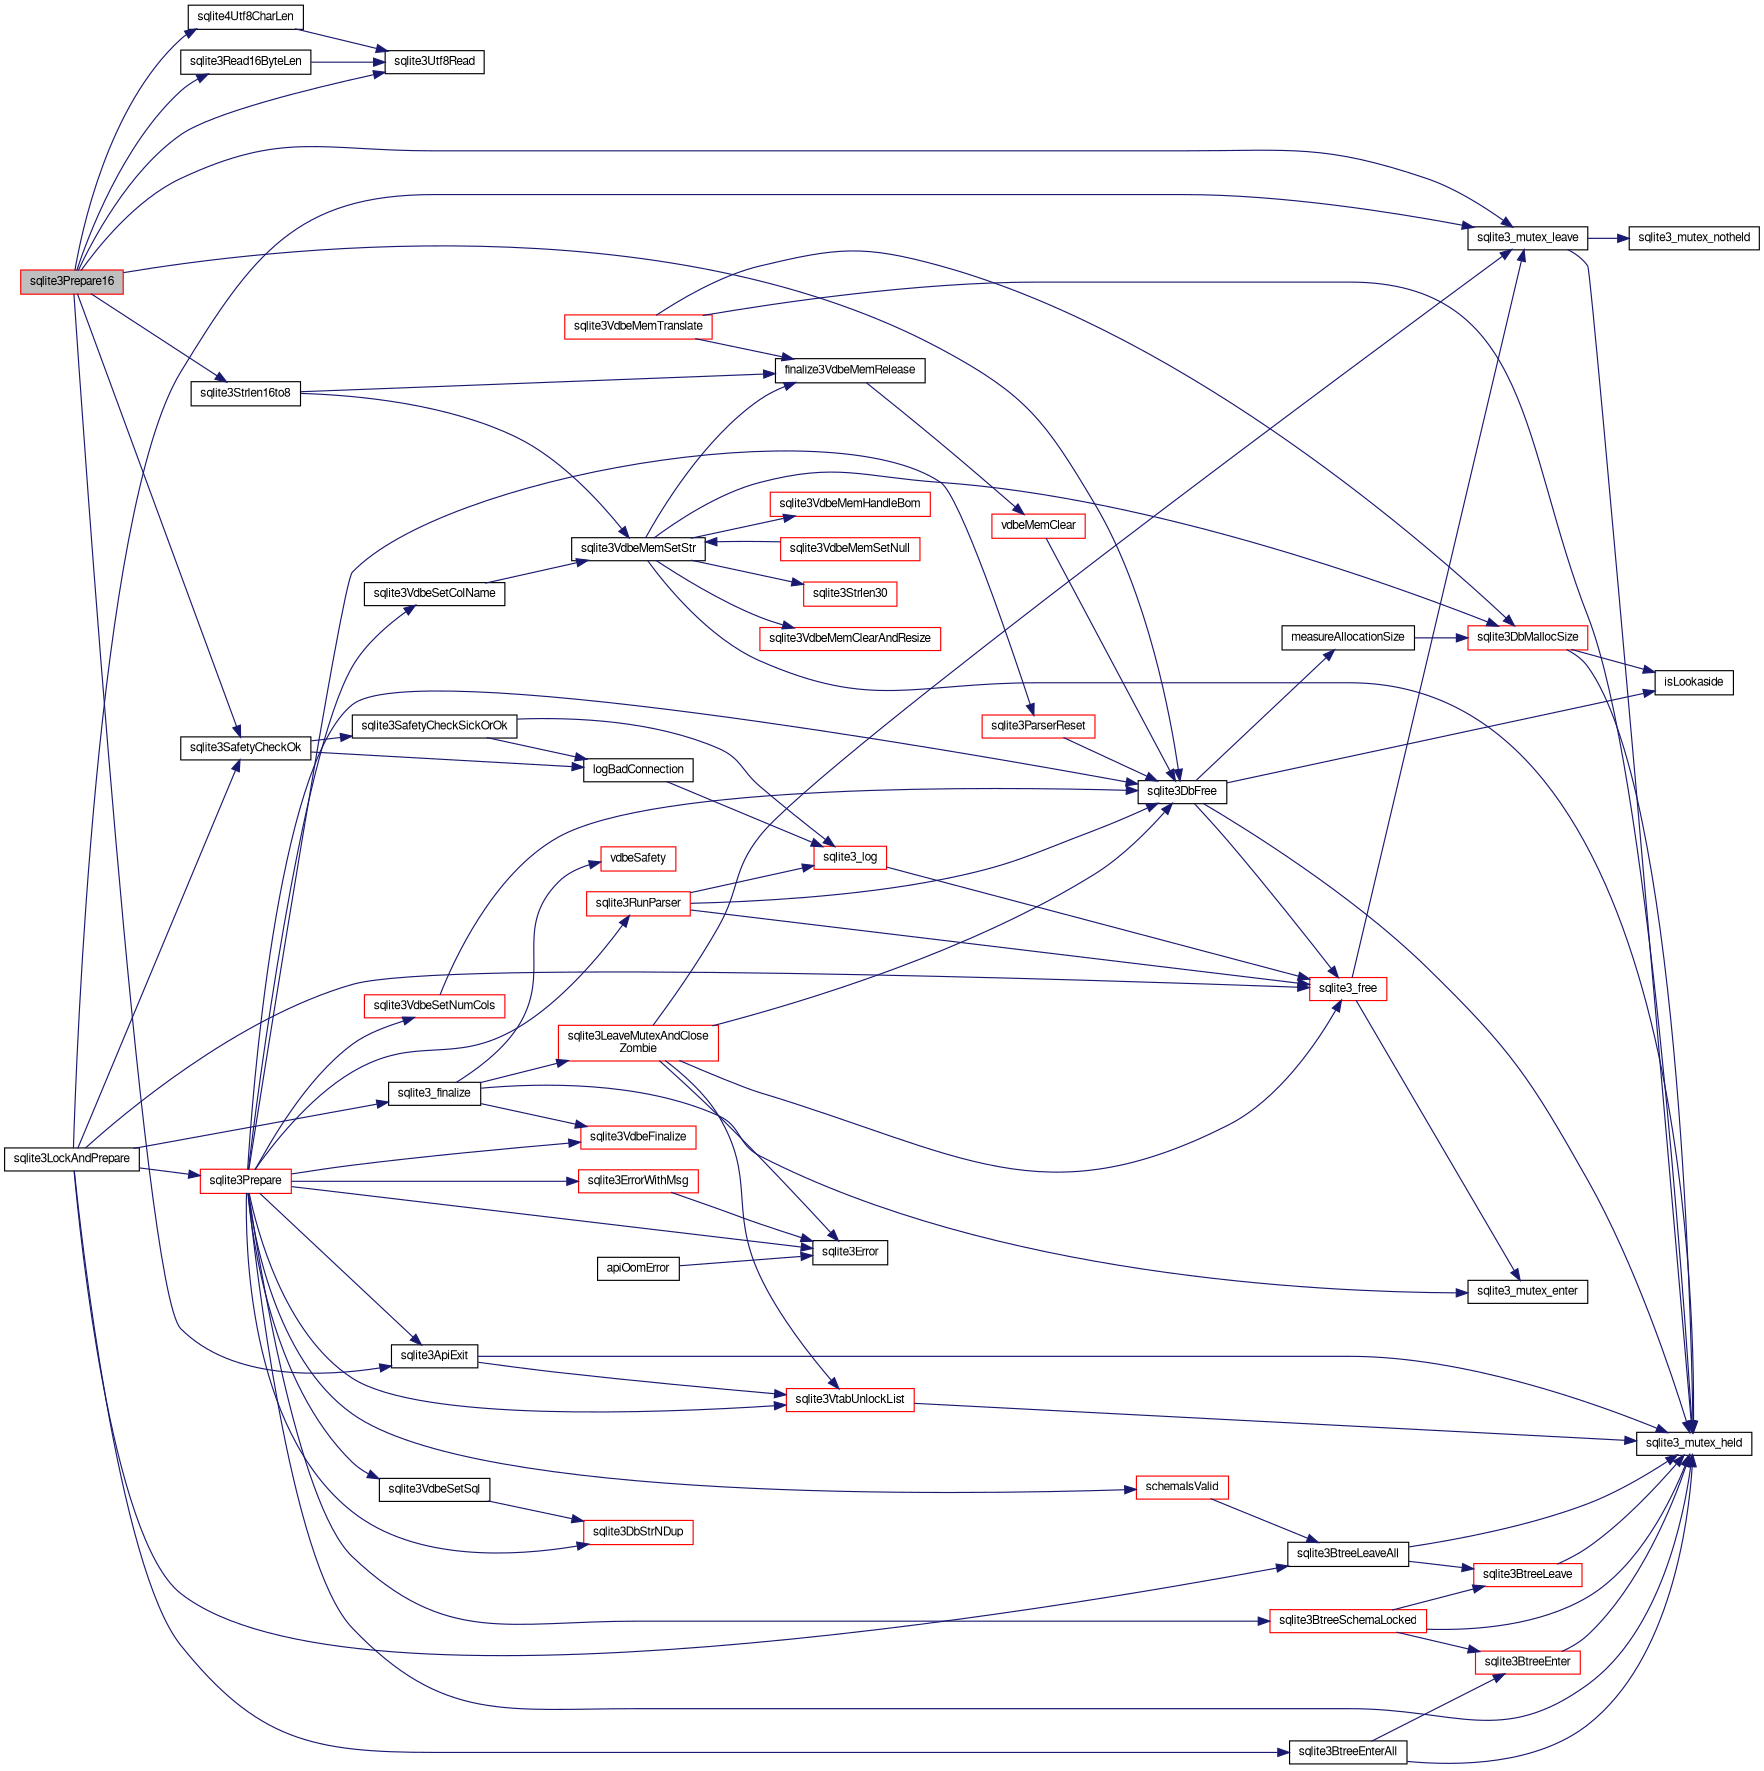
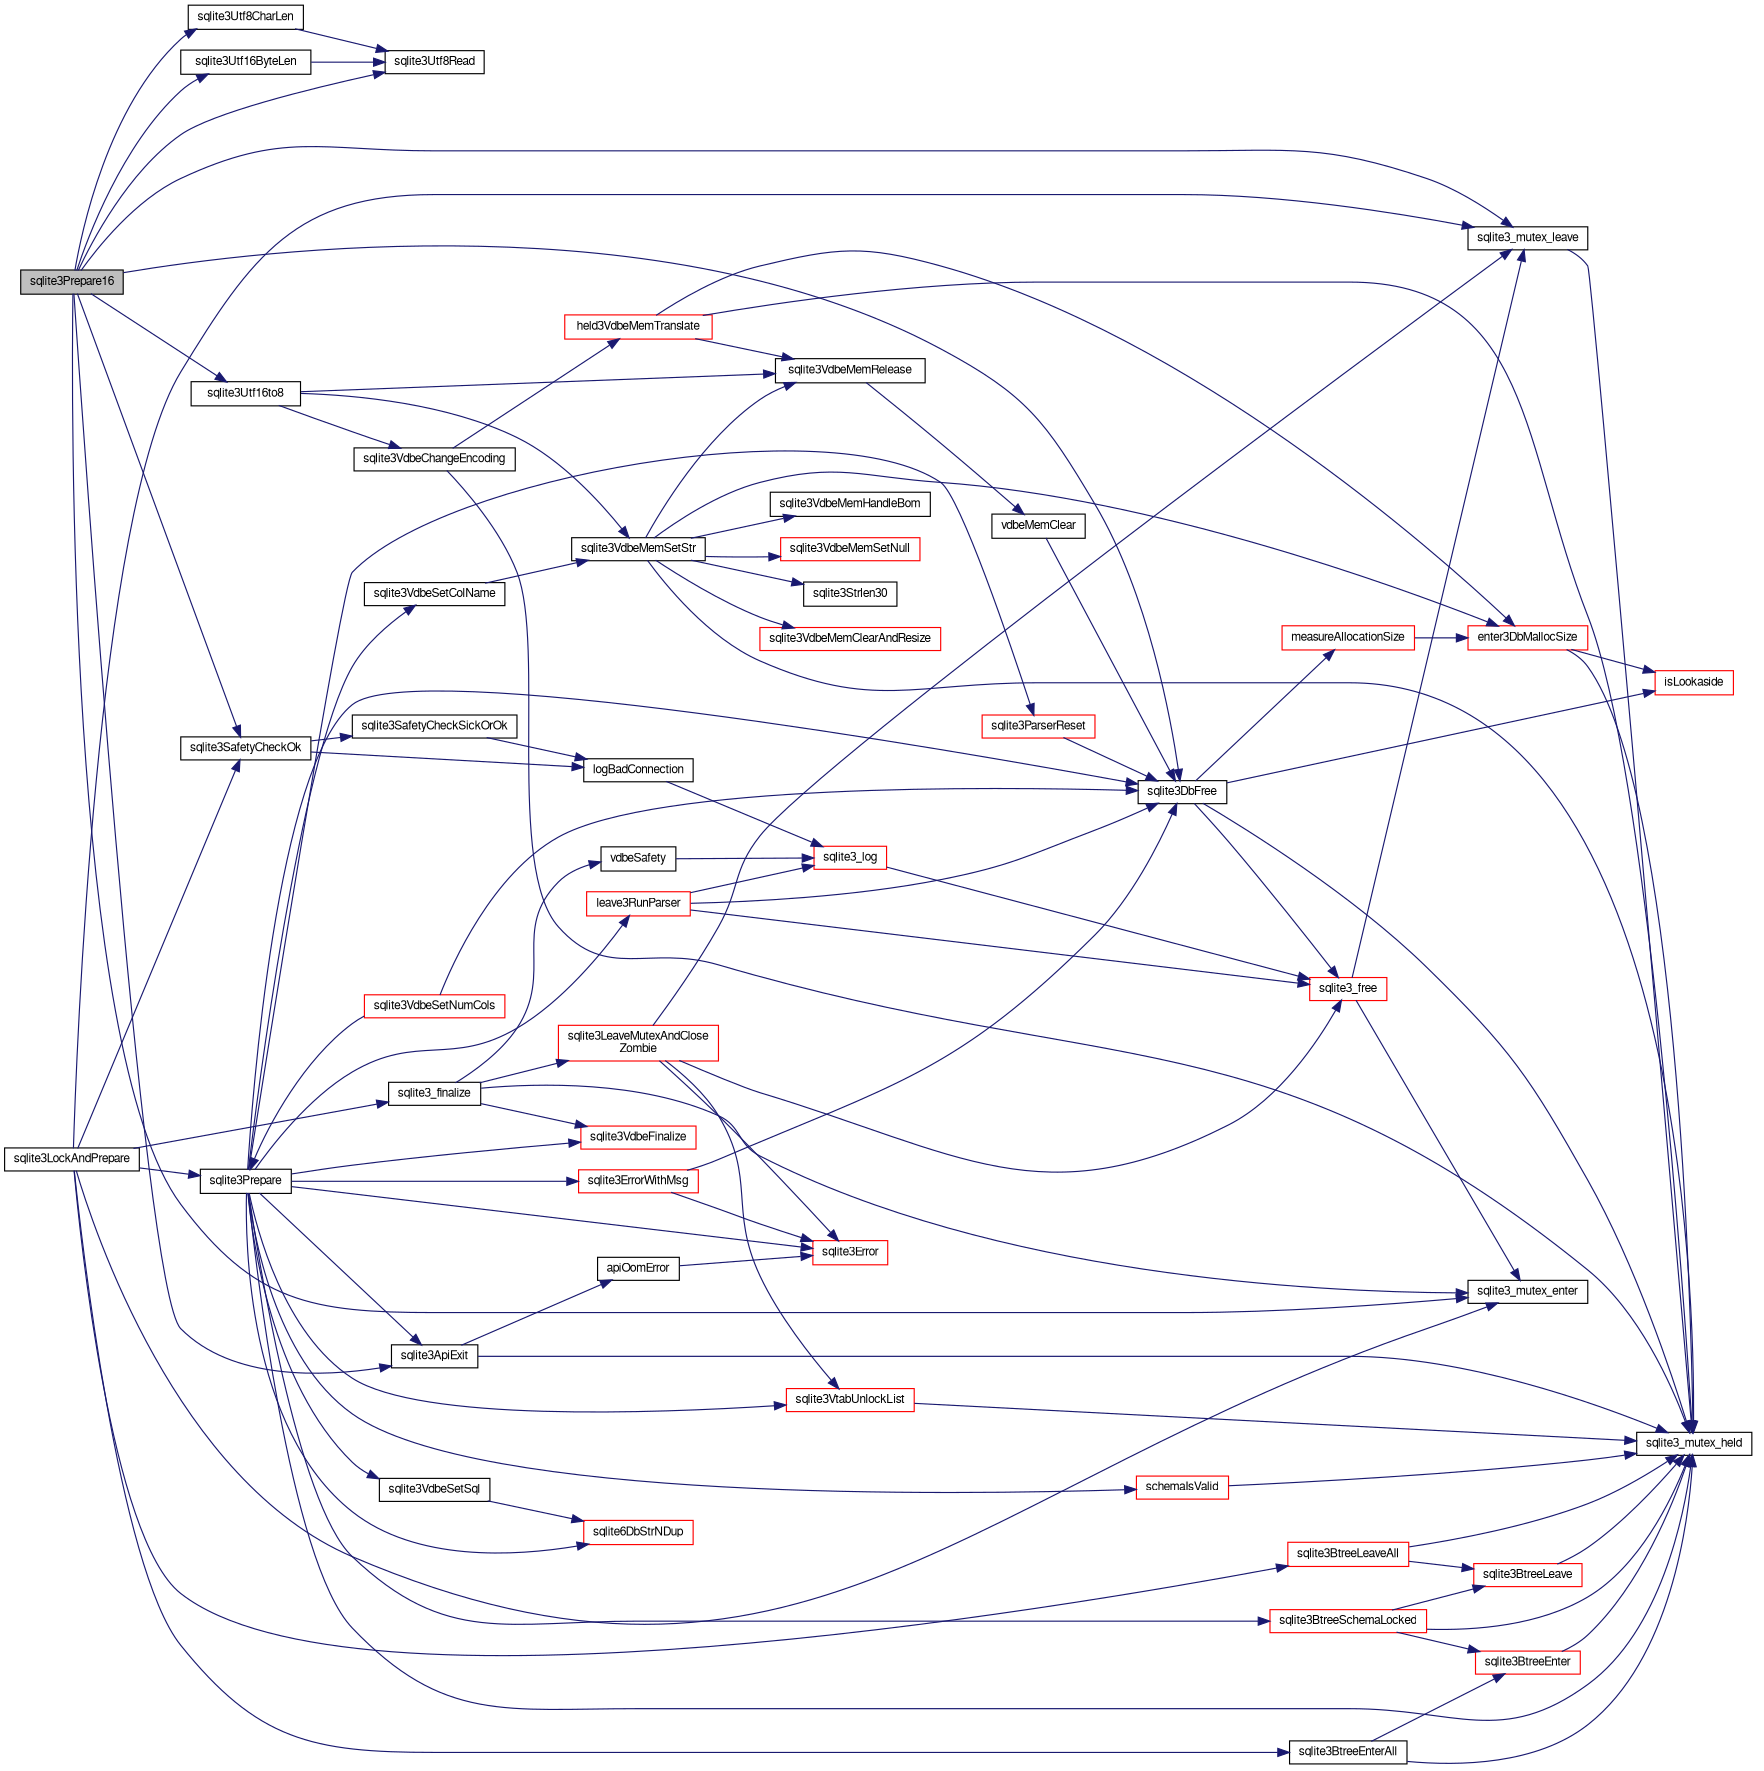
node "sqlite4Utf8CharLen": label "sqlite4Utf8CharLen" -> "sqlite3Utf8CharLen"
node "sqlite3Read16ByteLen": label "sqlite3Read16ByteLen" -> "sqlite3Utf16ByteLen"
node "sqlite3_mutex_notheld": removed
node "sqlite3Prepare16": color red -> black
node "sqlite3VdbeMemTranslate": label "sqlite3VdbeMemTranslate" -> "held3VdbeMemTranslate"
node "finalize3VdbeMemRelease": label "finalize3VdbeMemRelease" -> "sqlite3VdbeMemRelease"
node "sqlite3Strlen16to8": label "sqlite3Strlen16to8" -> "sqlite3Utf16to8"
node "sqlite3VdbeChangeEncoding": added
node "sqlite3VdbeMemHandleBom": color red -> black
node "vdbeMemClear": color red -> black
edge "sqlite3VdbeMemSetNull" -> "sqlite3VdbeMemSetStr": reversed
node "sqlite3Strlen30": color red -> black
node "measureAllocationSize": color black -> red
node "sqlite3DbMallocSize": label "sqlite3DbMallocSize" -> "enter3DbMallocSize"
node "isLookaside": color black -> red
edge "sqlite3SafetyCheckSickOrOk" -> "sqlite3_log": now "vdbeSafety" -> "sqlite3_log"
node "vdbeSafety": color red -> black
node "sqlite3RunParser": label "sqlite3RunParser" -> "leave3RunParser"
edge "sqlite3LeaveMutexAndClose Zombie" -> "sqlite3DbFree": now "sqlite3ErrorWithMsg" -> "sqlite3DbFree"
edge "sqlite3LockAndPrepare" -> "sqlite3_free": now "sqlite3LockAndPrepare" -> "sqlite3_mutex_enter"
edge "sqlite3Prepare" -> "sqlite3VdbeSetNumCols": reversed
node "sqlite3Prepare": color red -> black
node "sqlite3Error": color black -> red
edge "sqlite3Prepare16" -> "sqlite3_mutex_enter": added
edge "sqlite3ApiExit" -> "sqlite3VtabUnlockList": now "sqlite3ApiExit" -> "apiOomError"
edge "schemaIsValid" -> "sqlite3BtreeLeaveAll": now "schemaIsValid" -> "sqlite3_mutex_held"
node "sqlite3DbStrNDup": label "sqlite3DbStrNDup" -> "sqlite6DbStrNDup"
node "sqlite3BtreeLeaveAll": color black -> red
